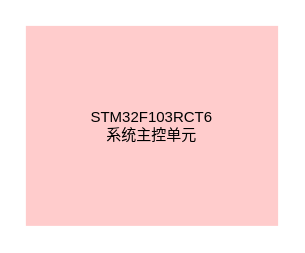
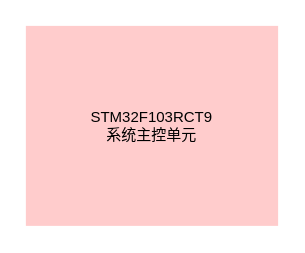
node "STM32F103RCT6 系统主控单元": label "STM32F103RCT6 系统主控单元" -> "STM32F103RCT9 系统主控单元"
